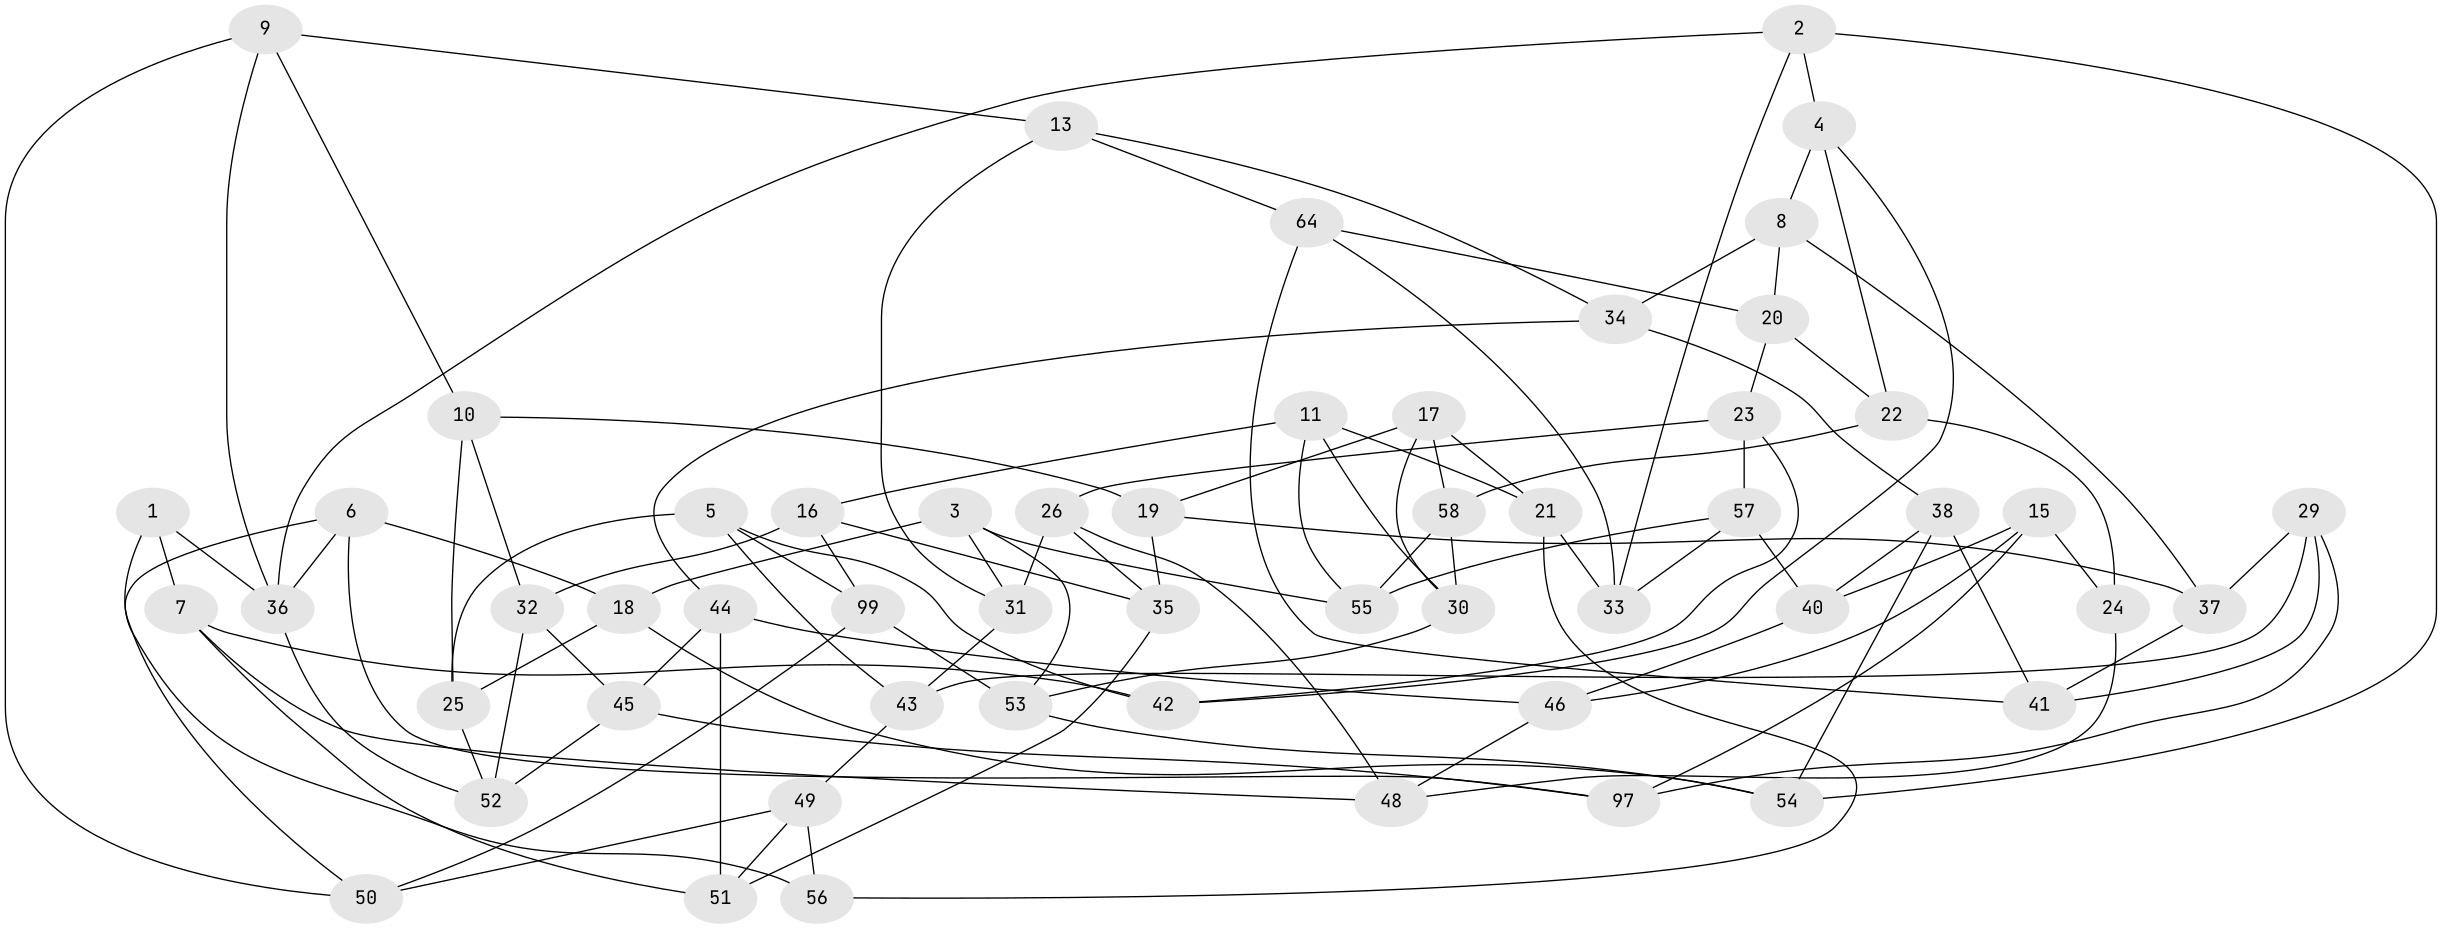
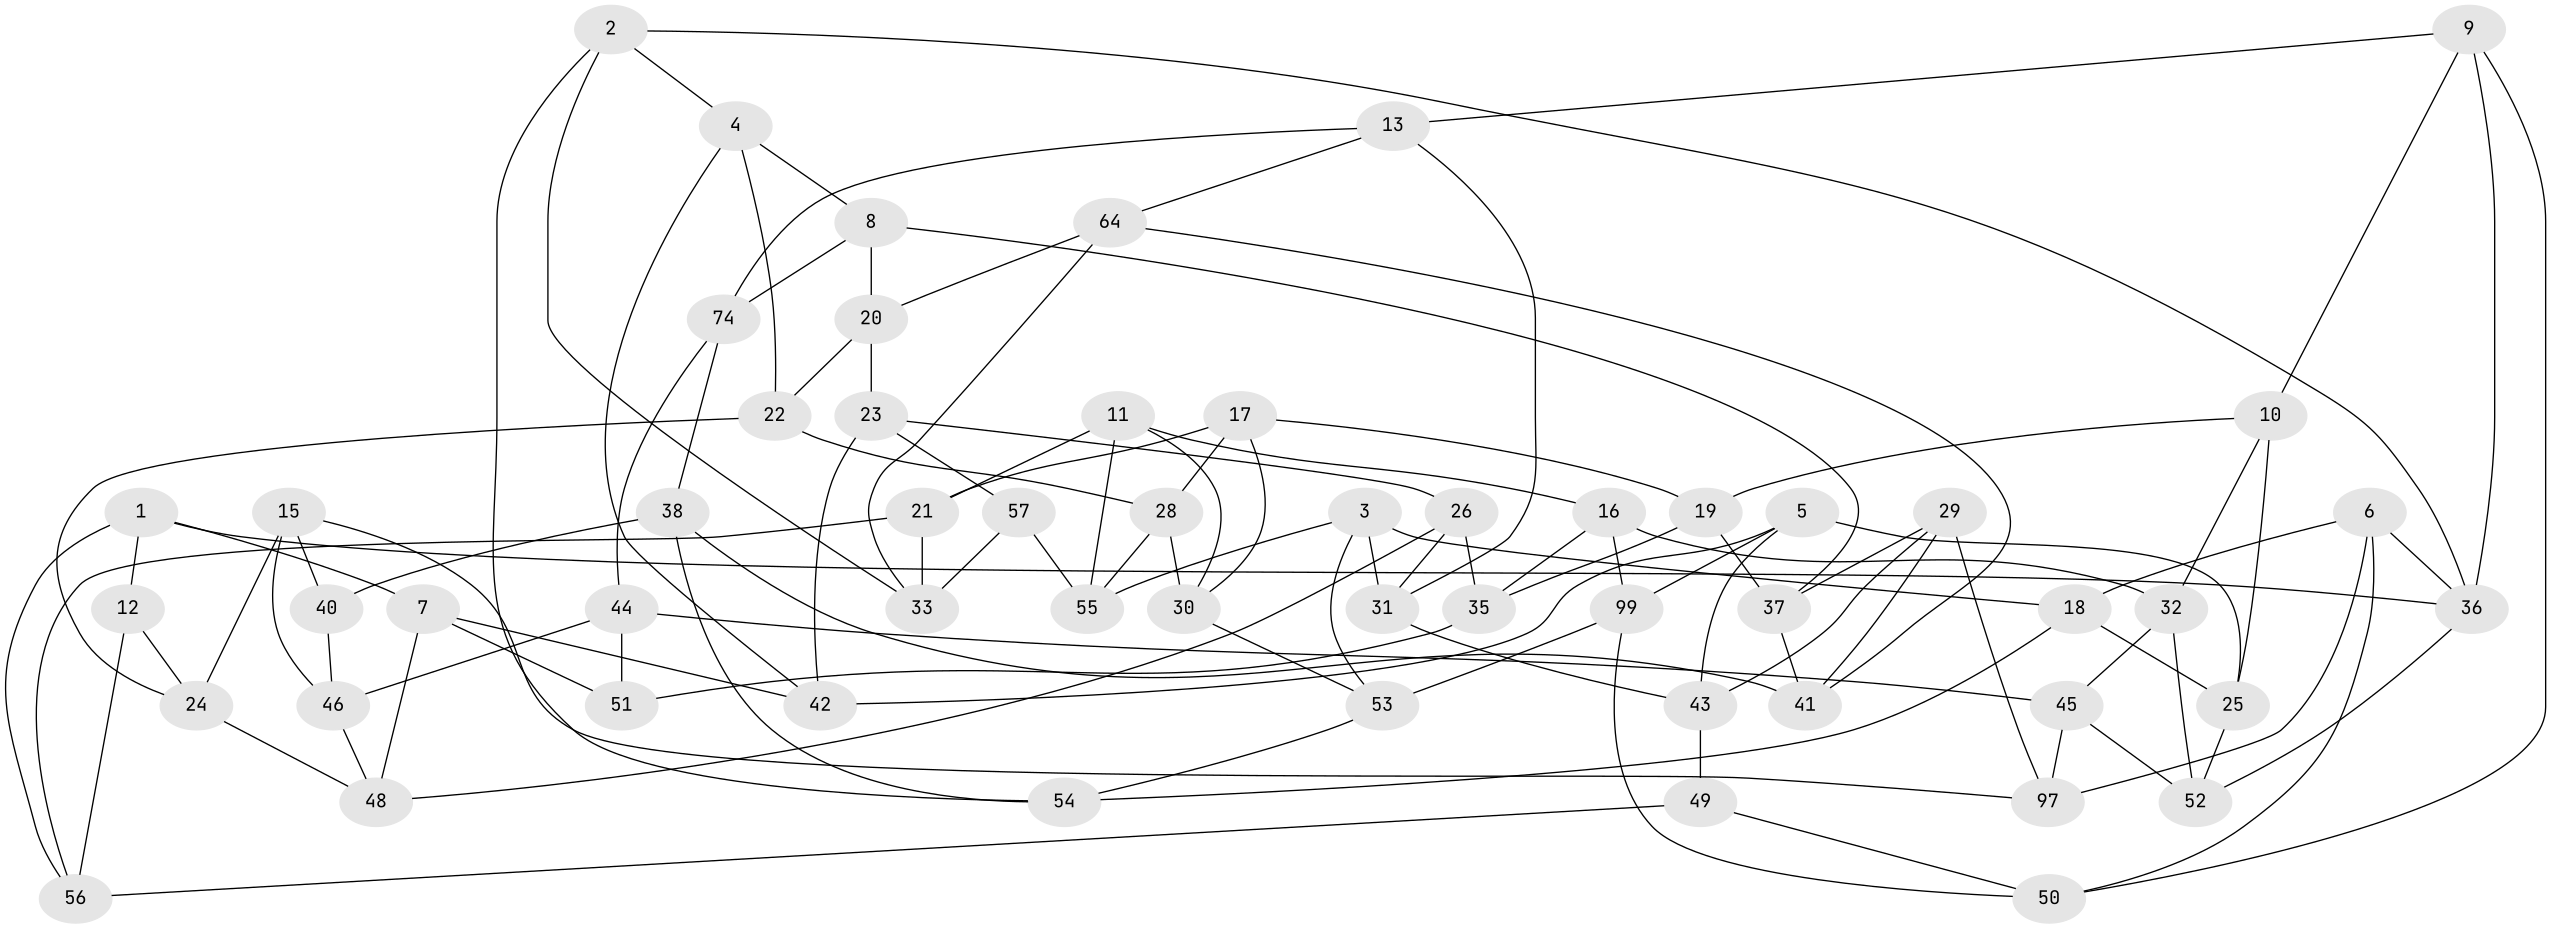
node "34": label "34" -> "74"
node "58": label "58" -> "28"
edge "57" -- "40": removed
node "12": added
edge "49" -- "51": removed
